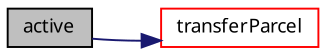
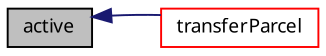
edge "active" -> "transferParcel": reversed
